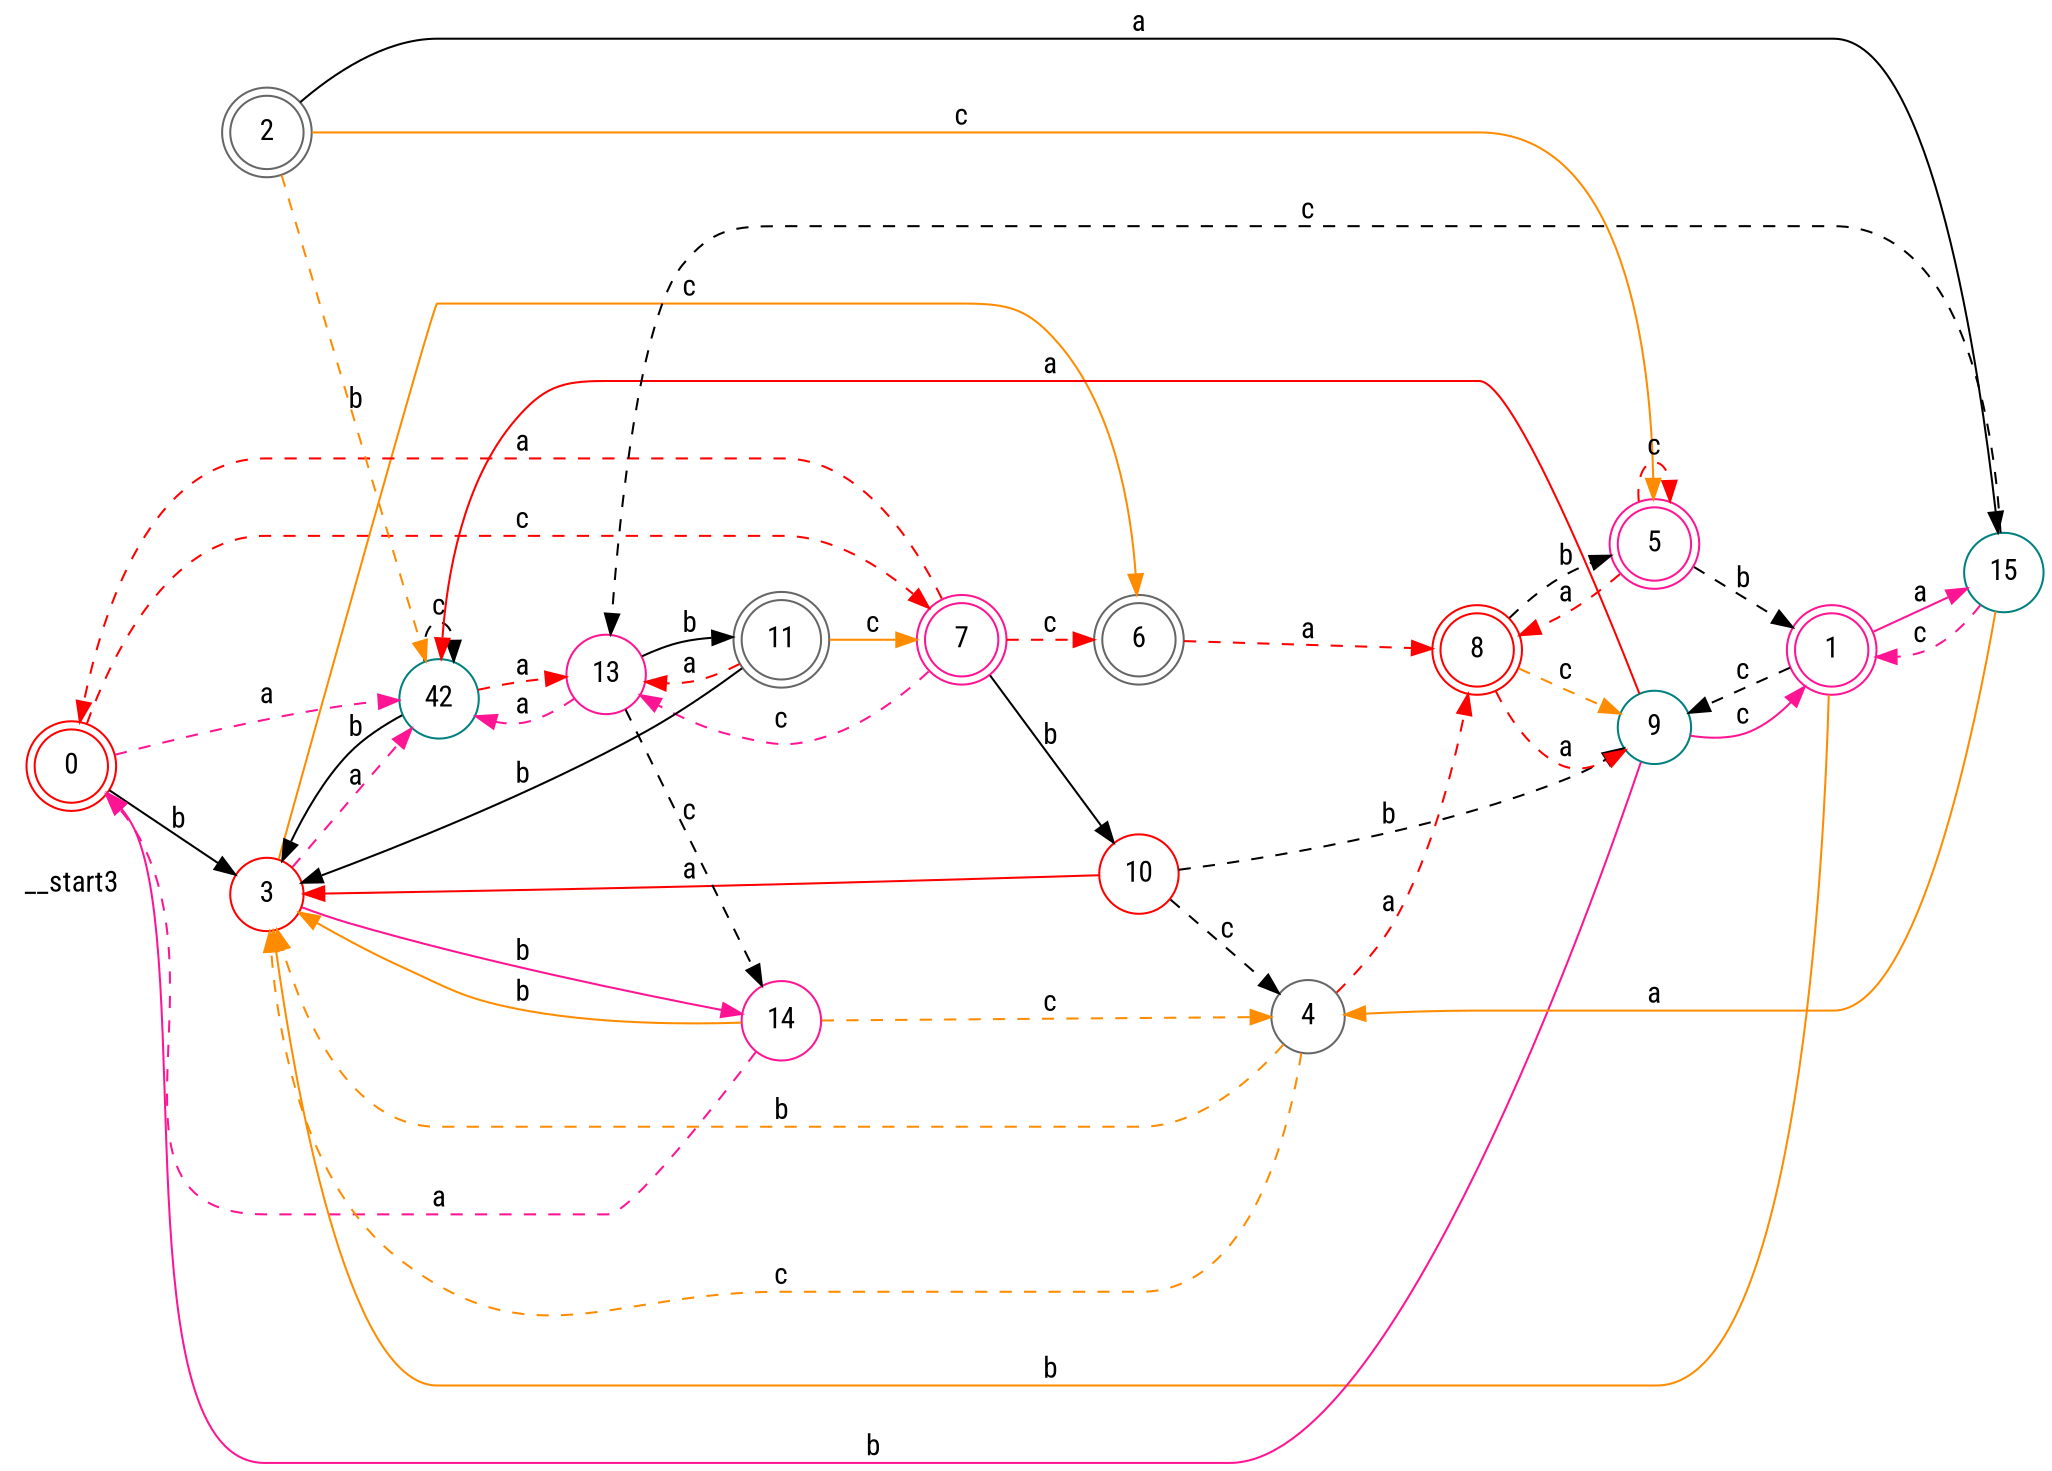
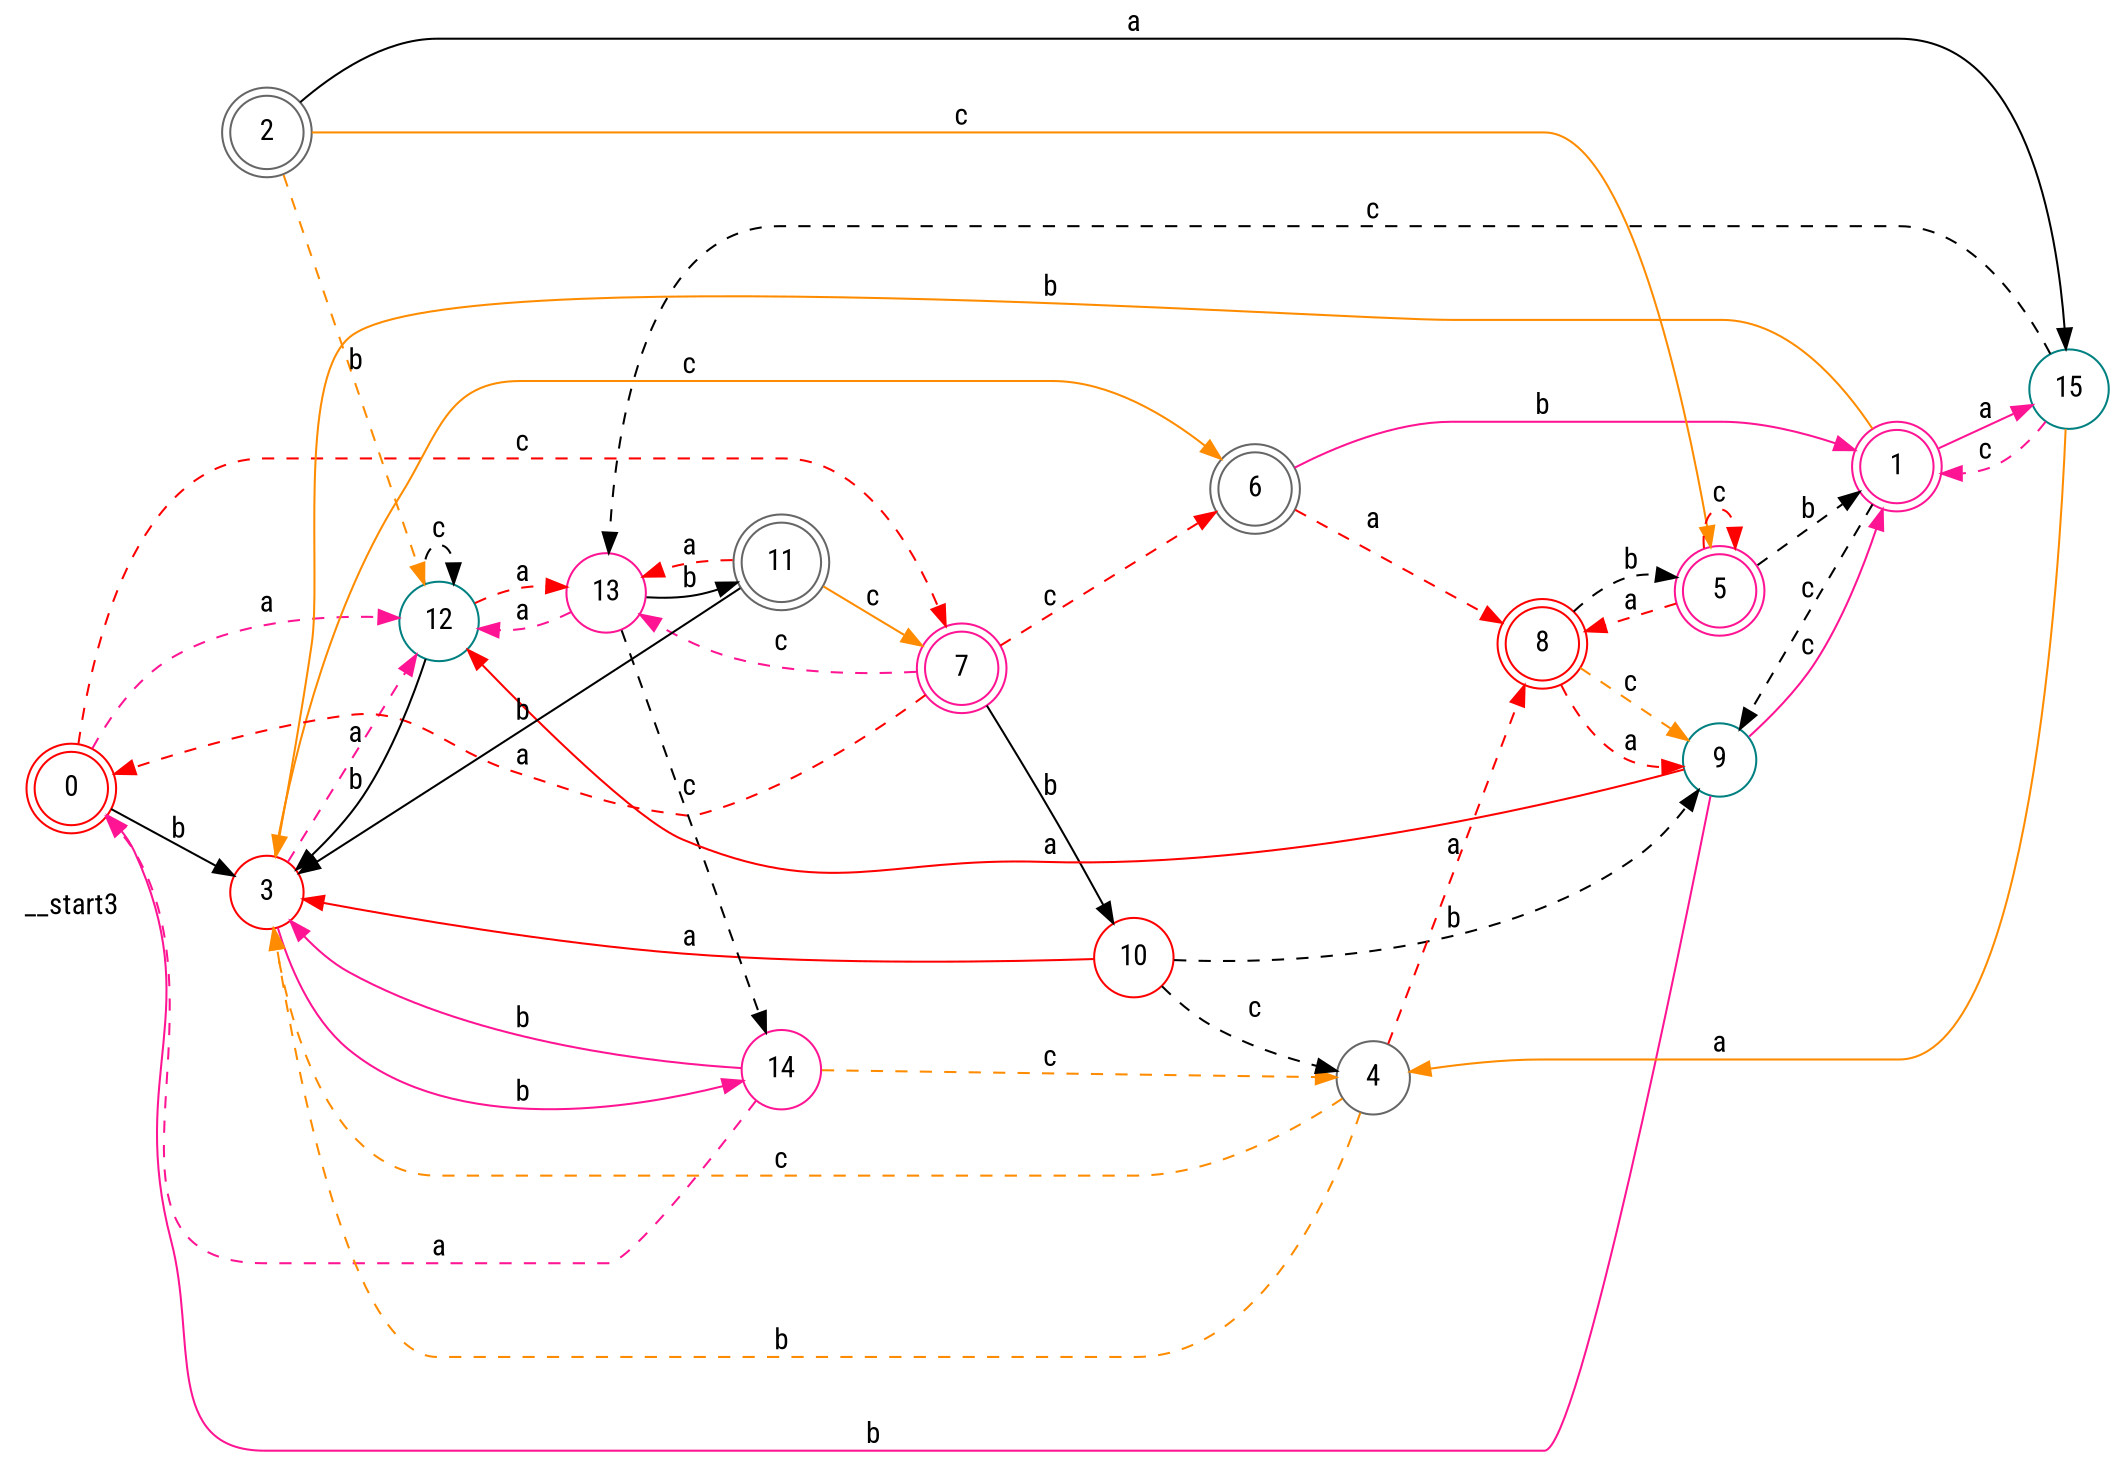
edge "6" -> "1": added, label "b"
node "42": label "42" -> "12"
edge "14" -> "3": color darkorange -> deeppink
